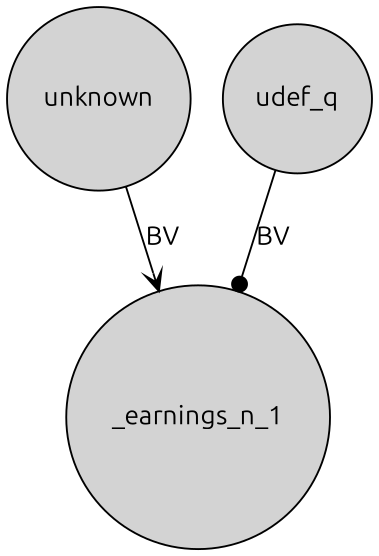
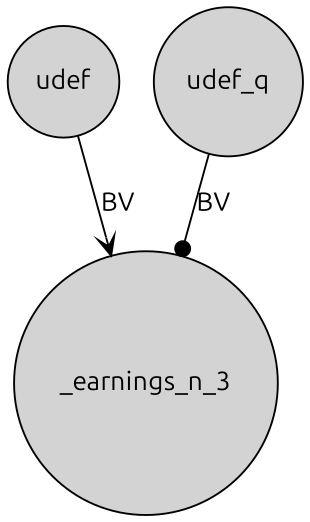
node "unknown": label "unknown" -> "udef"
node "_earnings_n_1": label "_earnings_n_1" -> "_earnings_n_3"
